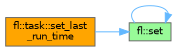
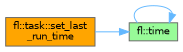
node "fl::set": label "fl::set" -> "fl::time"
